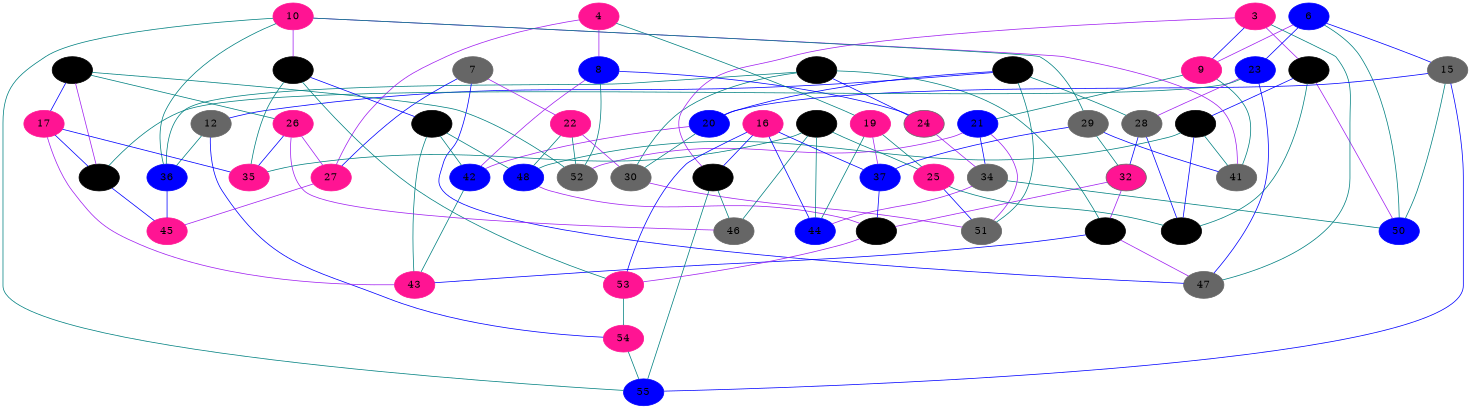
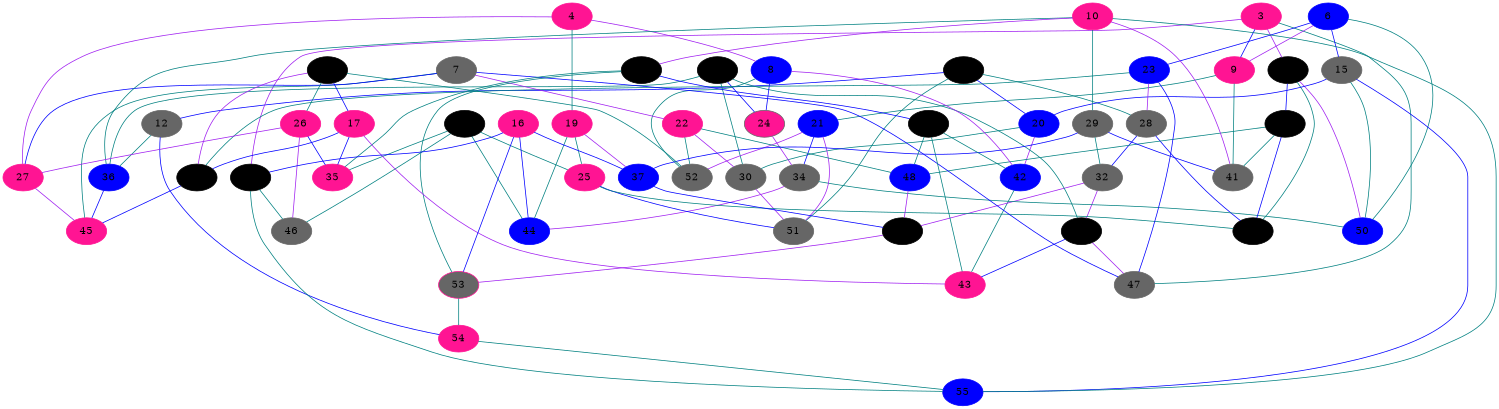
edge "7" -- "45": added
node "32": fillcolor deeppink -> gray40
node "53": fillcolor deeppink -> gray40
